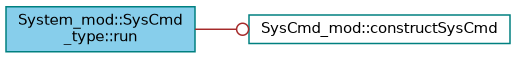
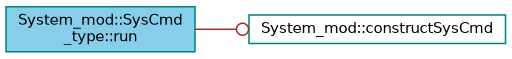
node "SysCmd_mod::constructSysCmd": label "SysCmd_mod::constructSysCmd" -> "System_mod::constructSysCmd"
